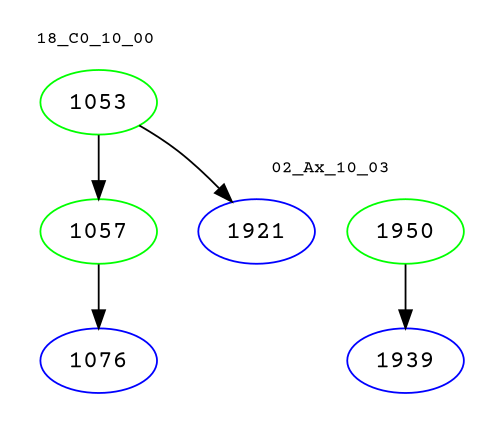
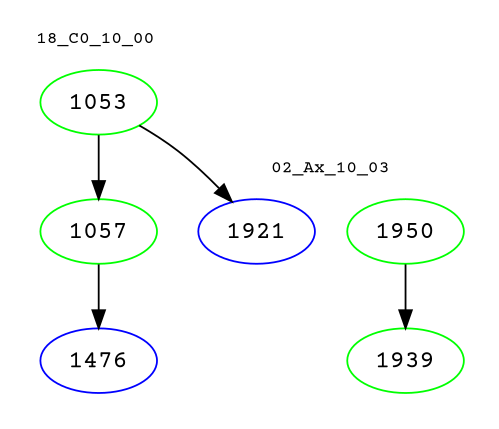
node "1076": label "1076" -> "1476"
node "1939": color blue -> green
